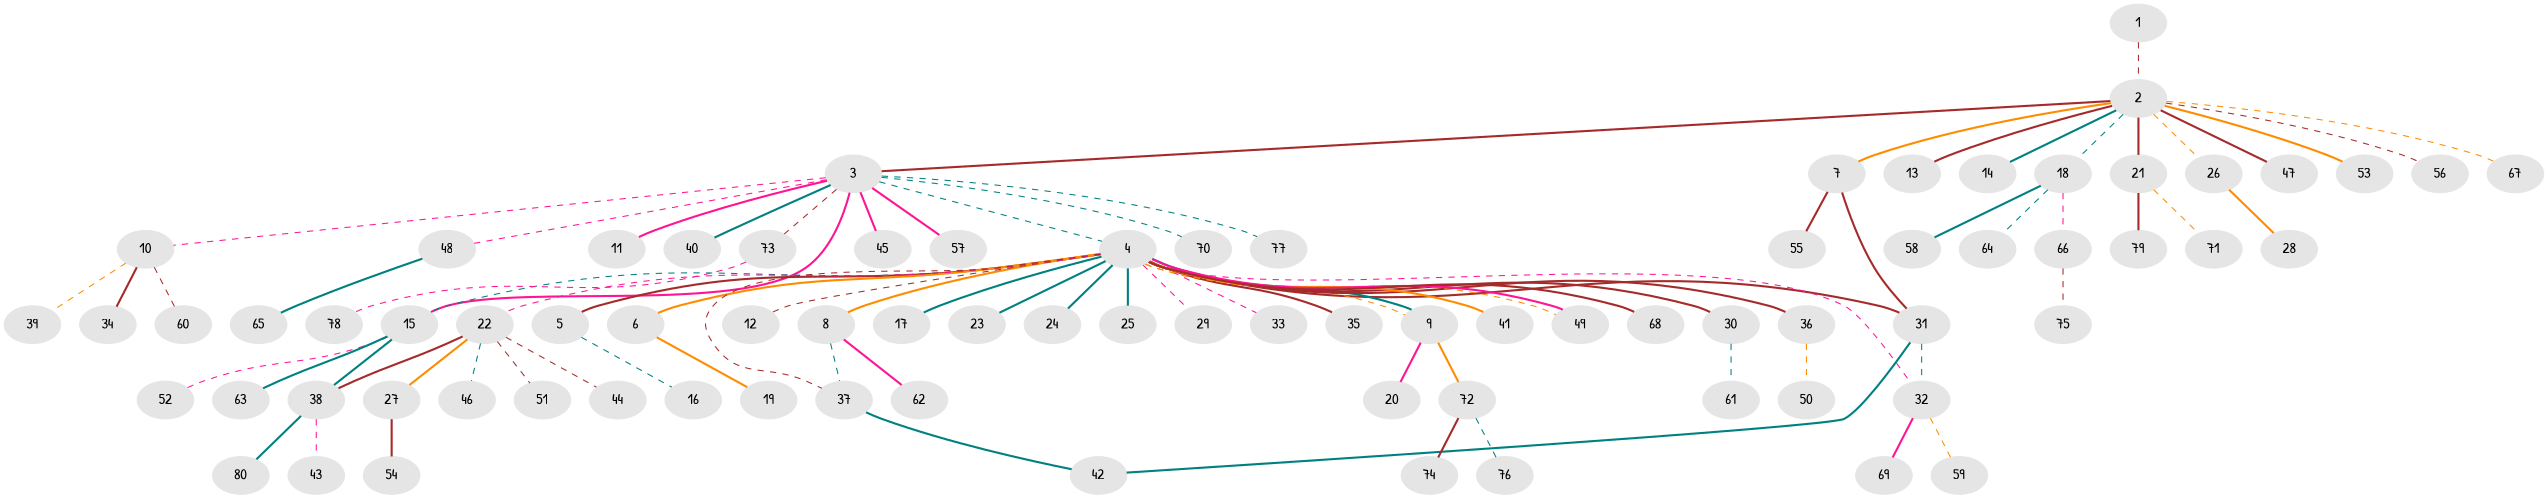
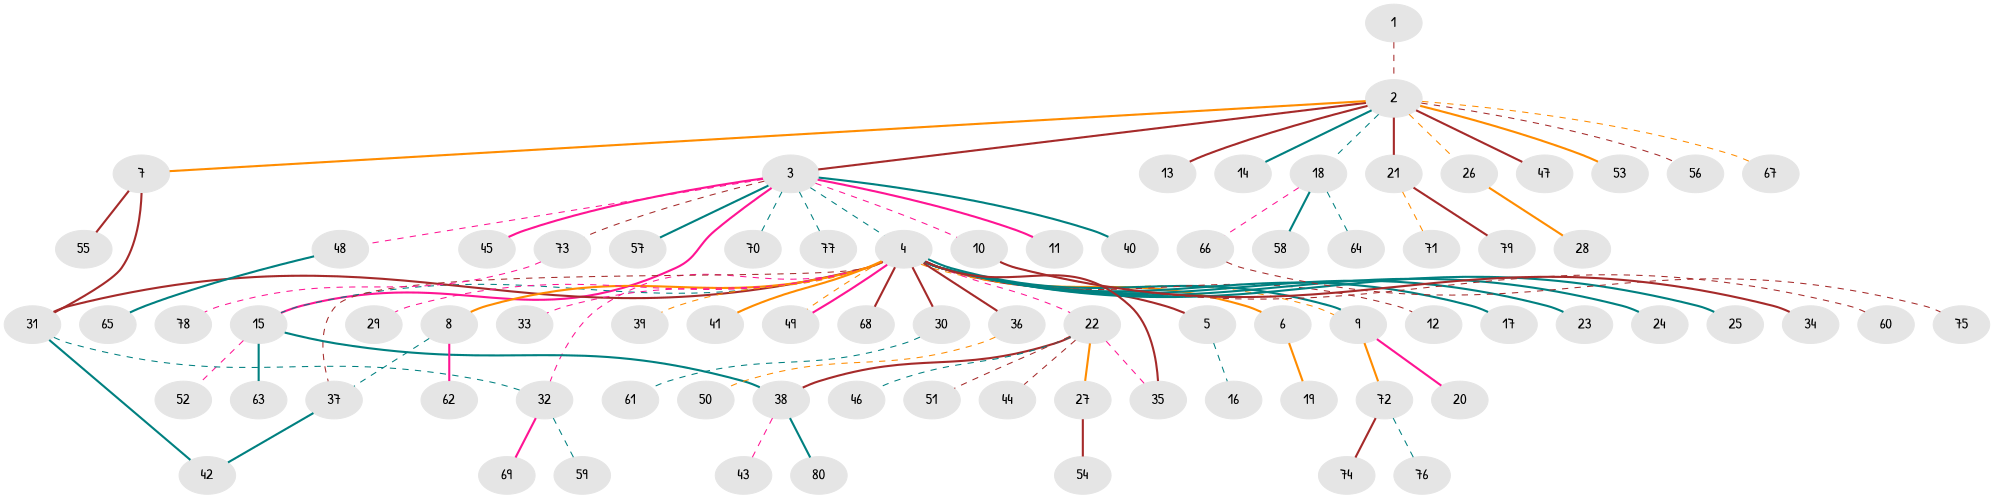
edge "3" -- "57": color deeppink -> teal
edge "10" -- "39": now "4" -- "39"
edge "22" -- "35": added
edge "32" -- "59": color darkorange -> teal
